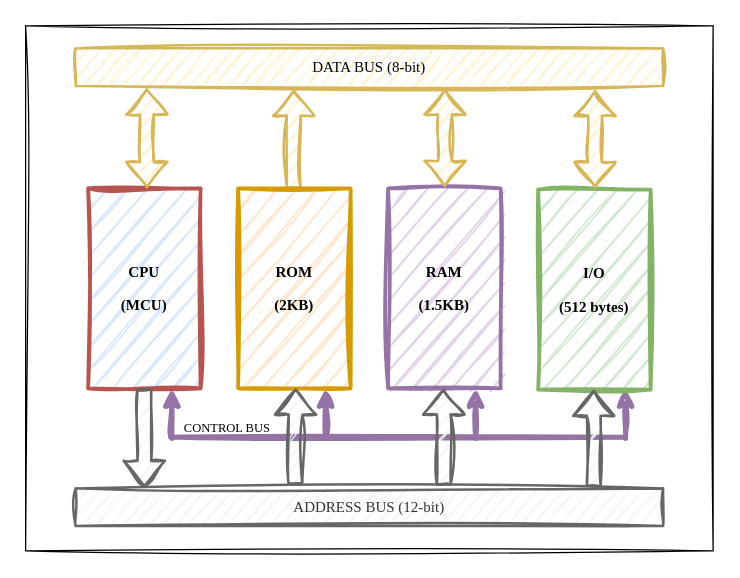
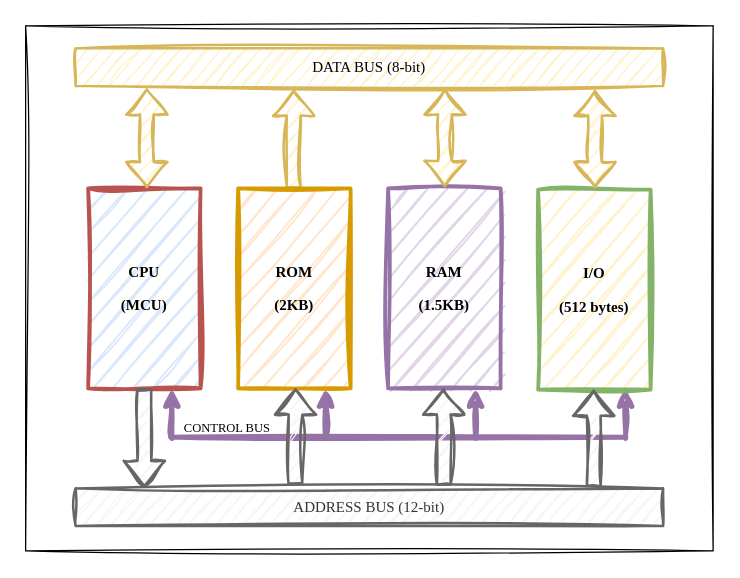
node "I/O (512 bytes)": fillcolor #d5e8d4 -> #fff2cc
